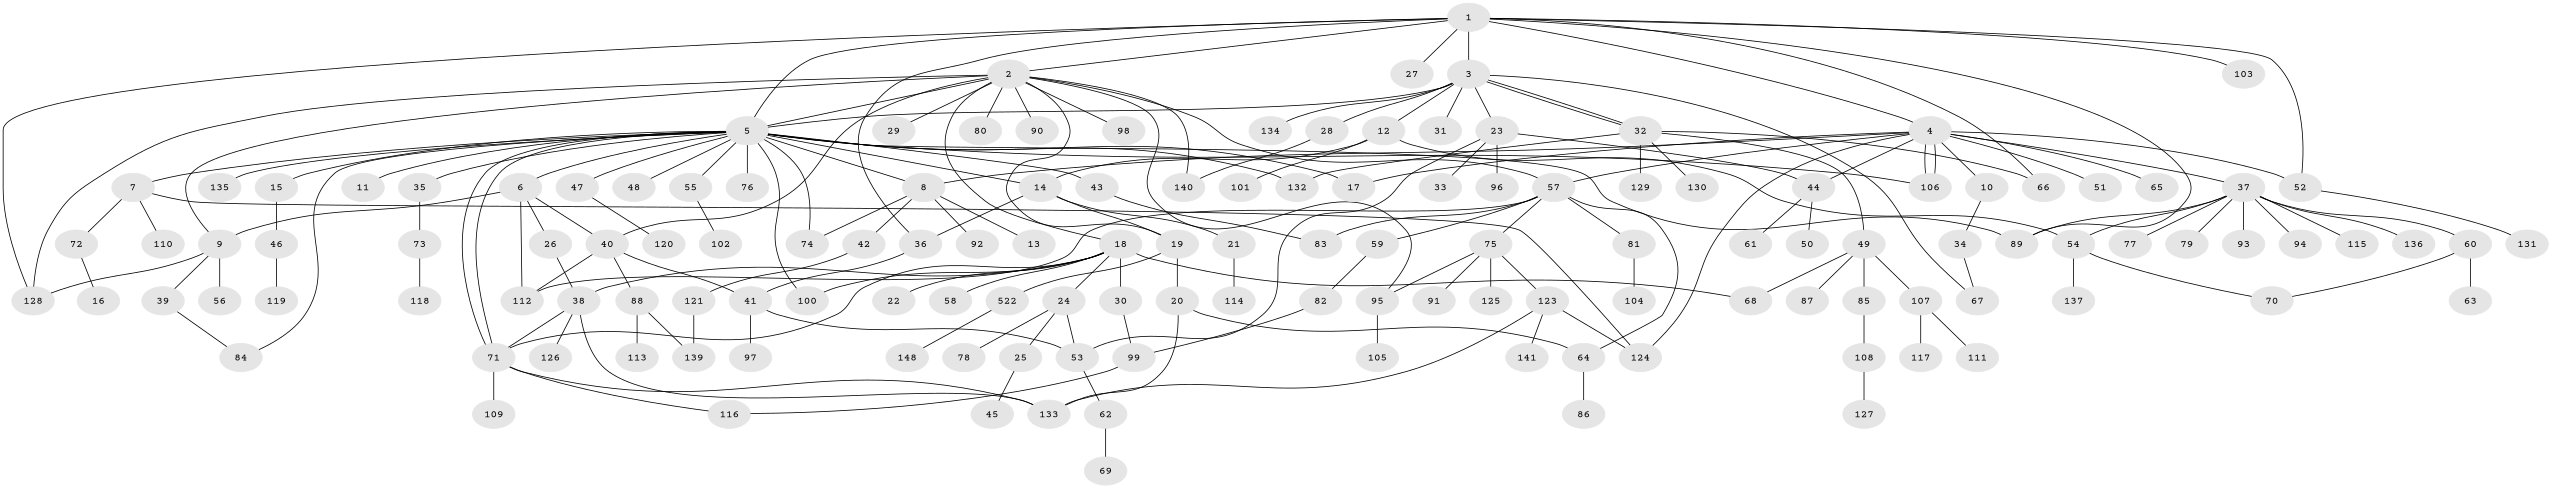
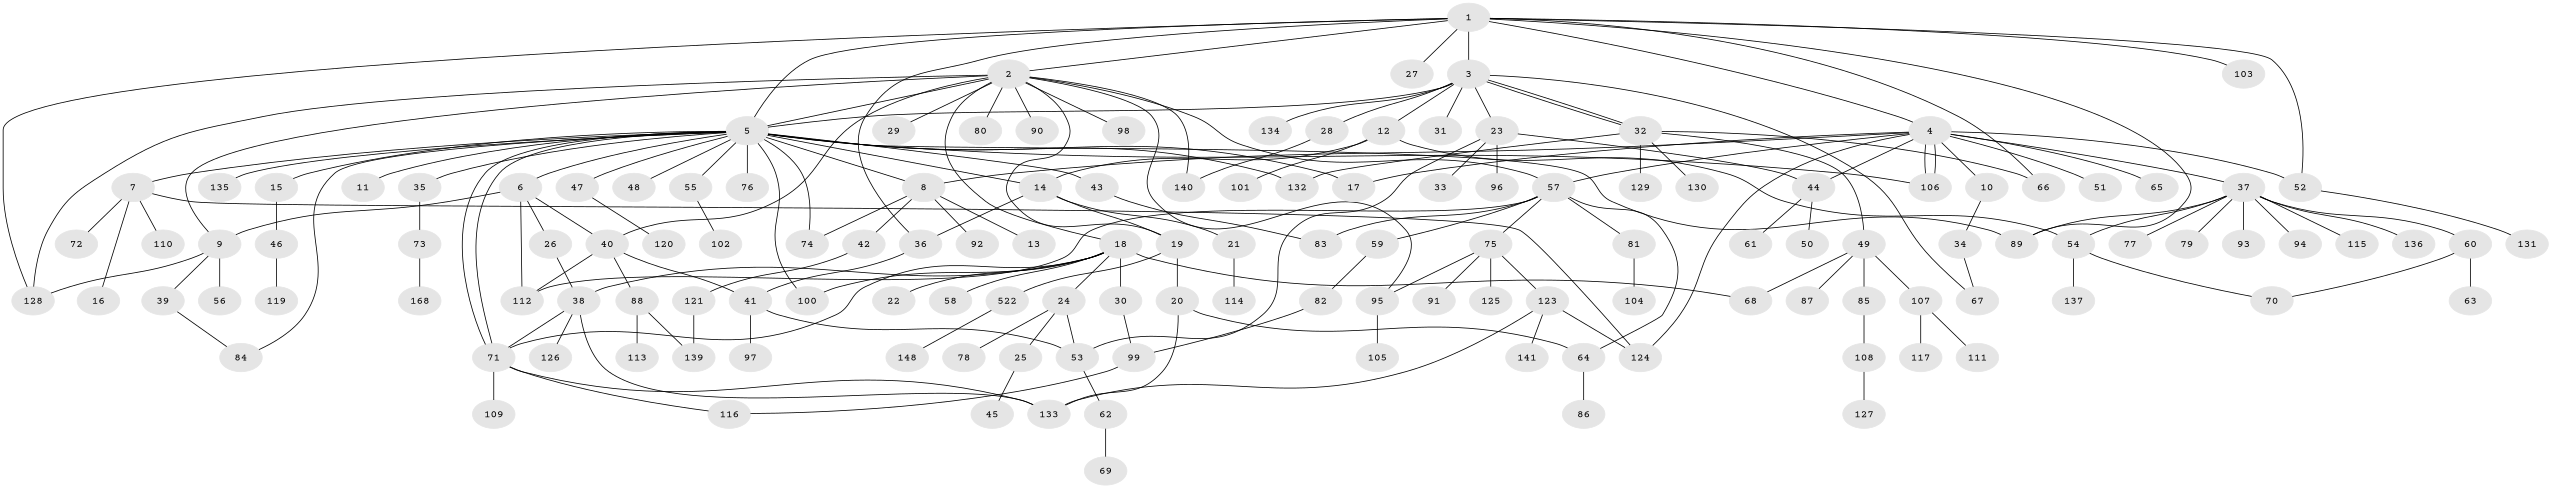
edge "72" -- "16": now "7" -- "16"
node "118": label "118" -> "168"
